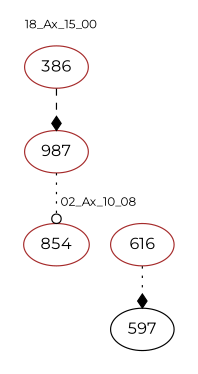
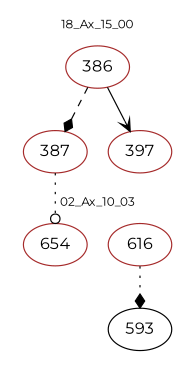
node "987": label "987" -> "387"
node "397": added
cluster "02_Ax_10_08": label "02_Ax_10_08" -> "02_Ax_10_03"
node "854": label "854" -> "654"
node "597": label "597" -> "593"
